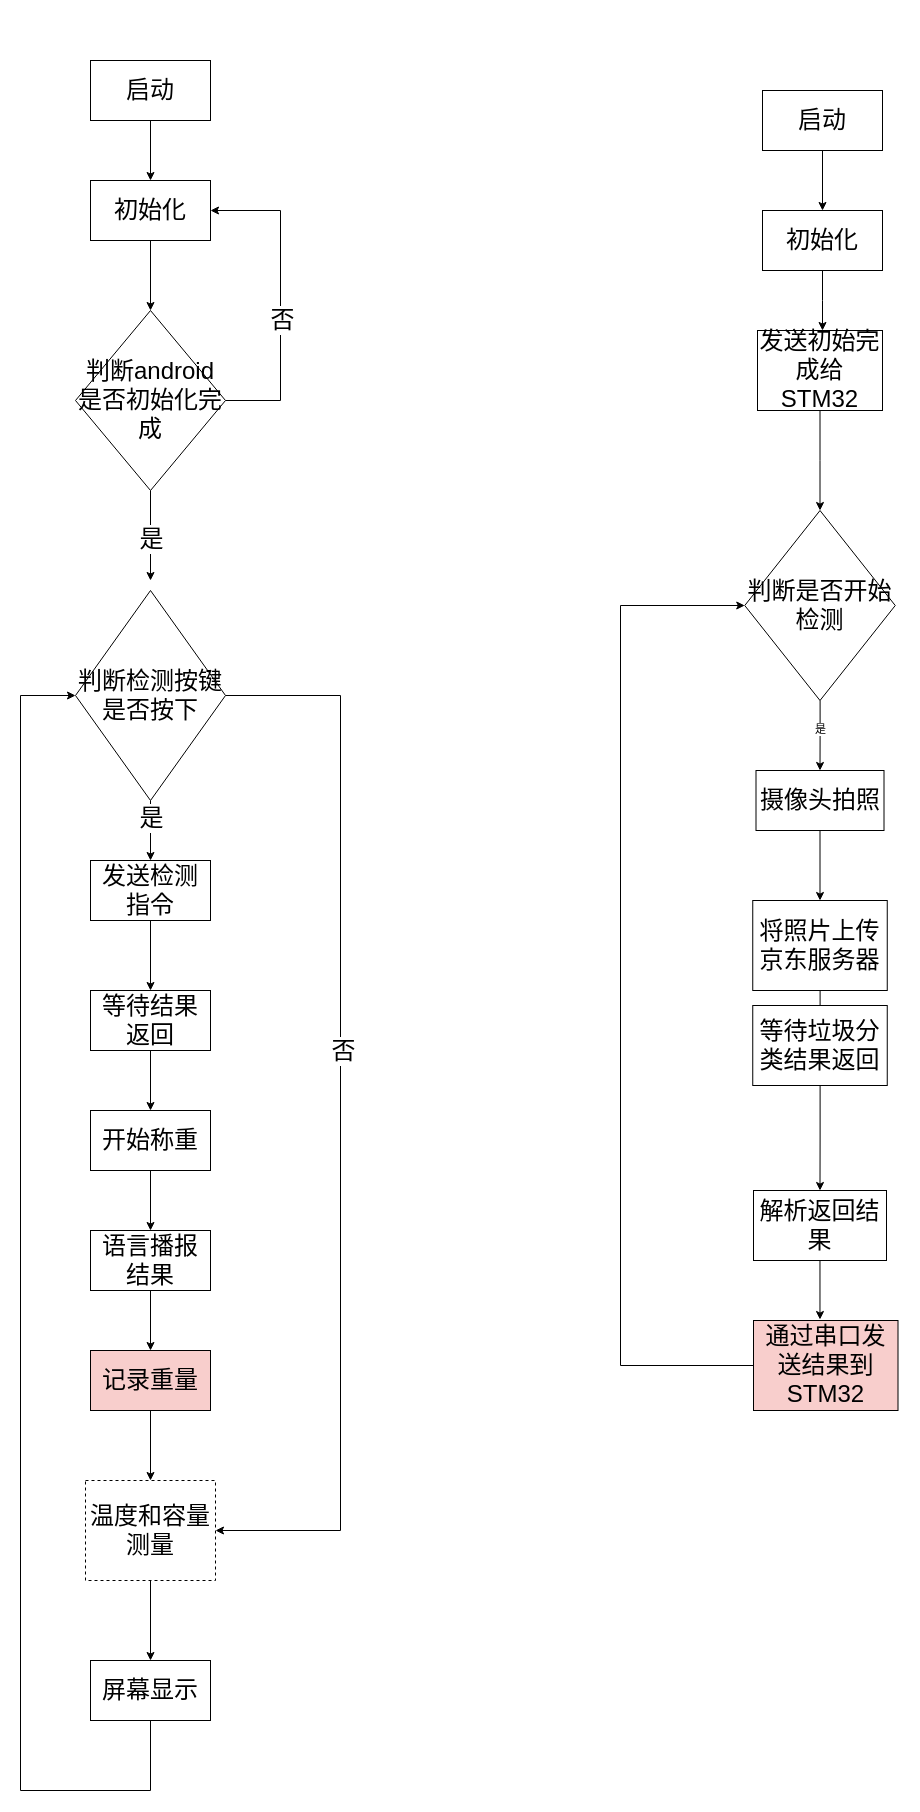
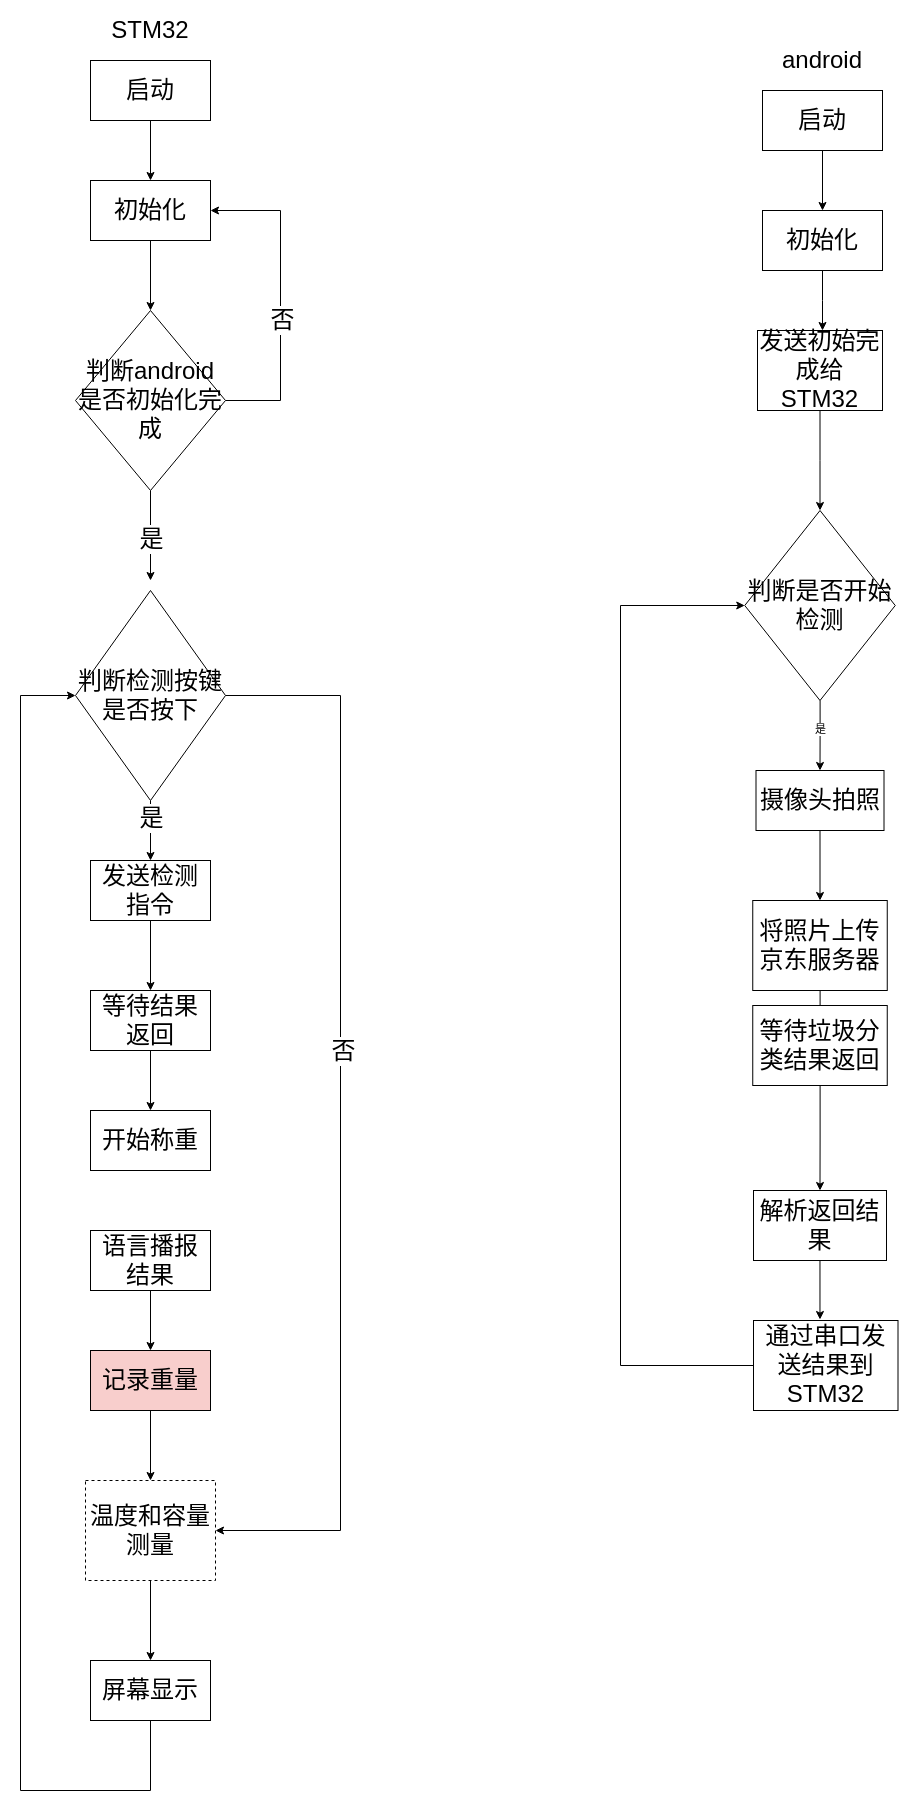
node "STM32": added
node "android": added
edge "开始称重" -> "语言播报结果": removed
node "通过串口发送结果到STM32": fillcolor #f8cecc -> #ffffff
